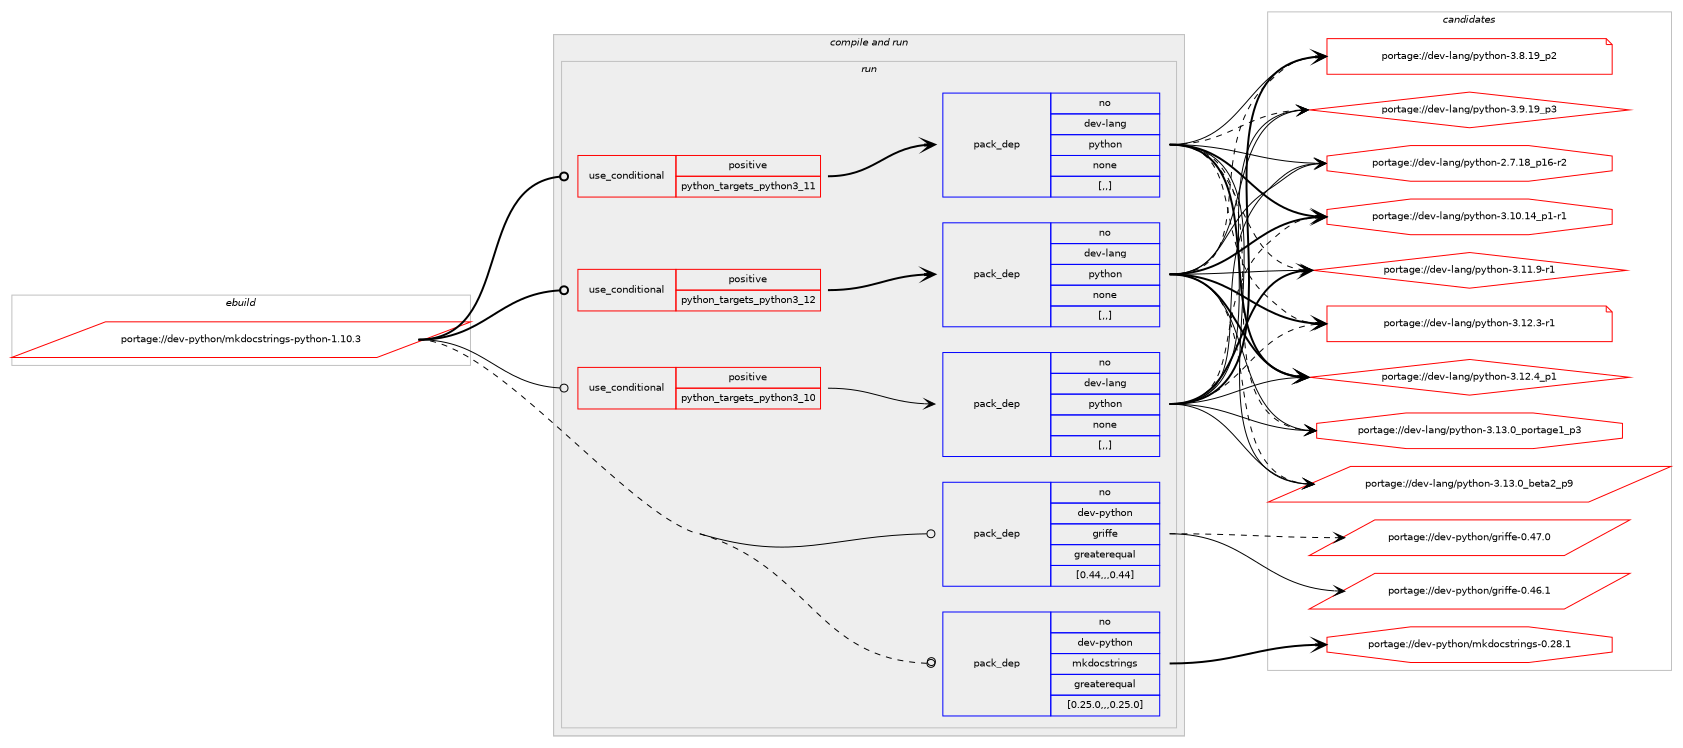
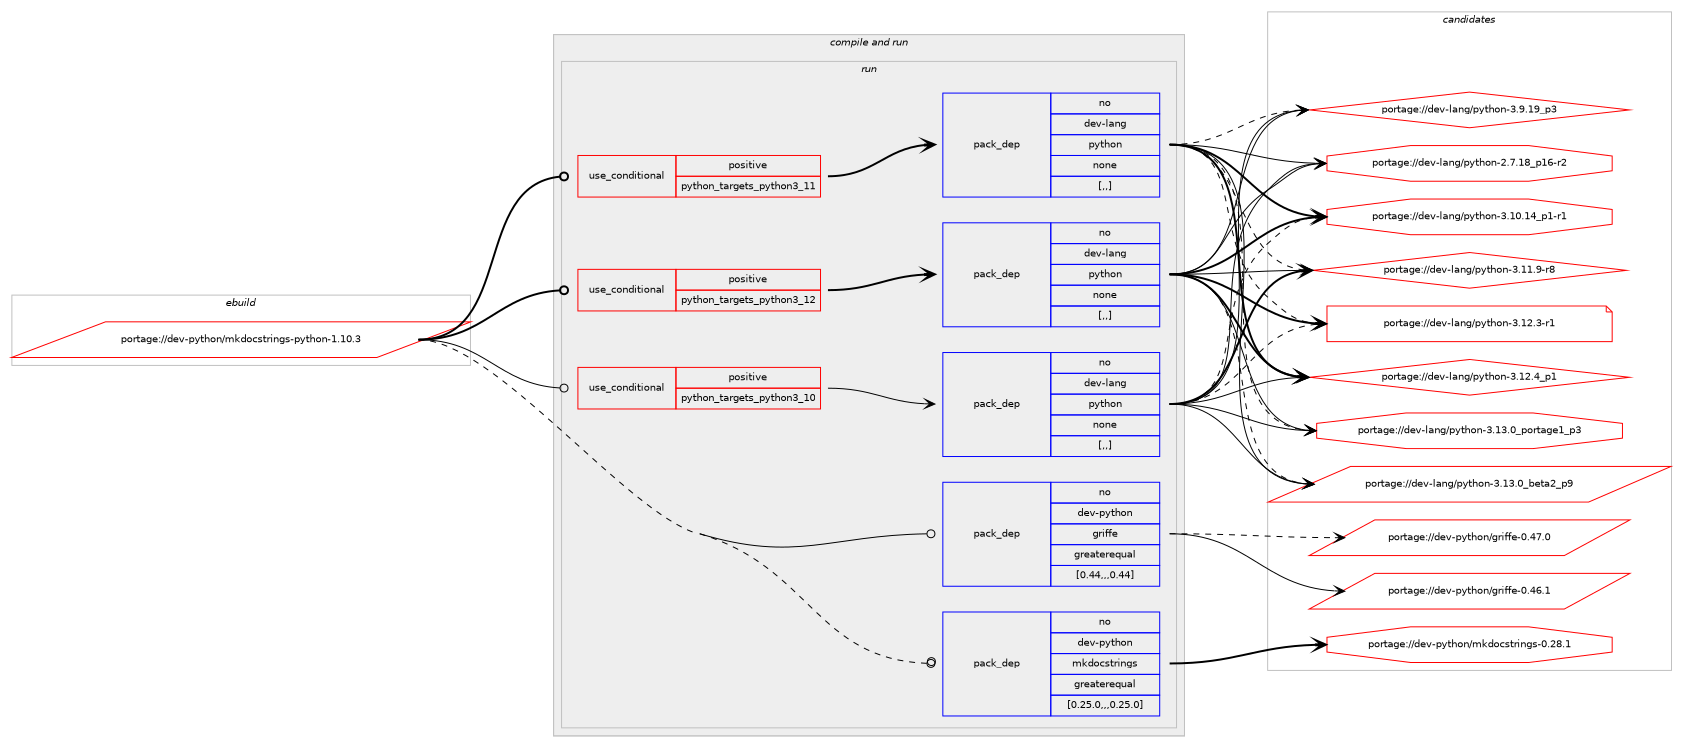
node "portage://dev-lang/python-3.8.19_p2": removed
node "portage://dev-lang/python-3.11.9-r1": label "portage://dev-lang/python-3.11.9-r1" -> "portage://dev-lang/python-3.11.9-r8"
